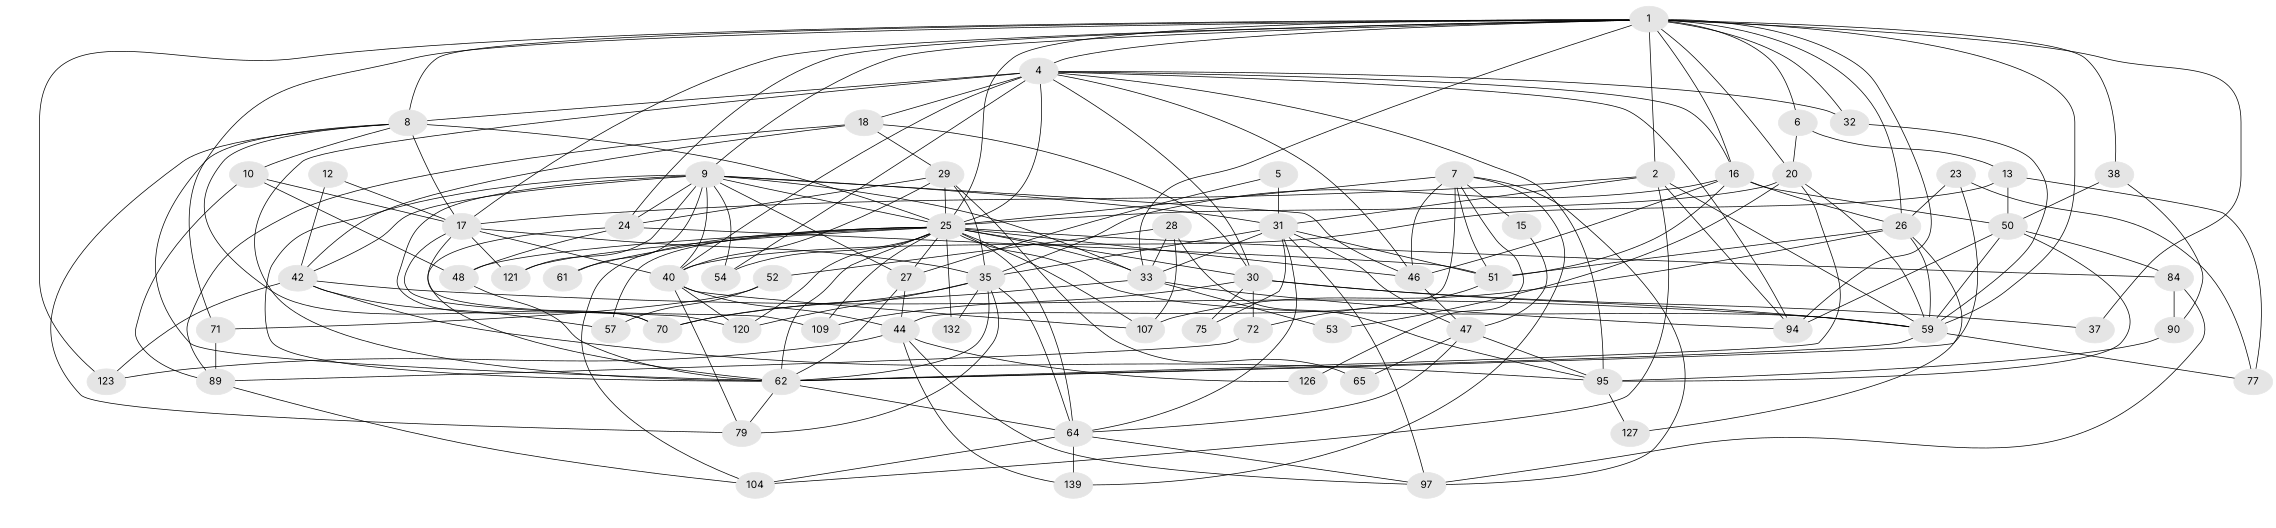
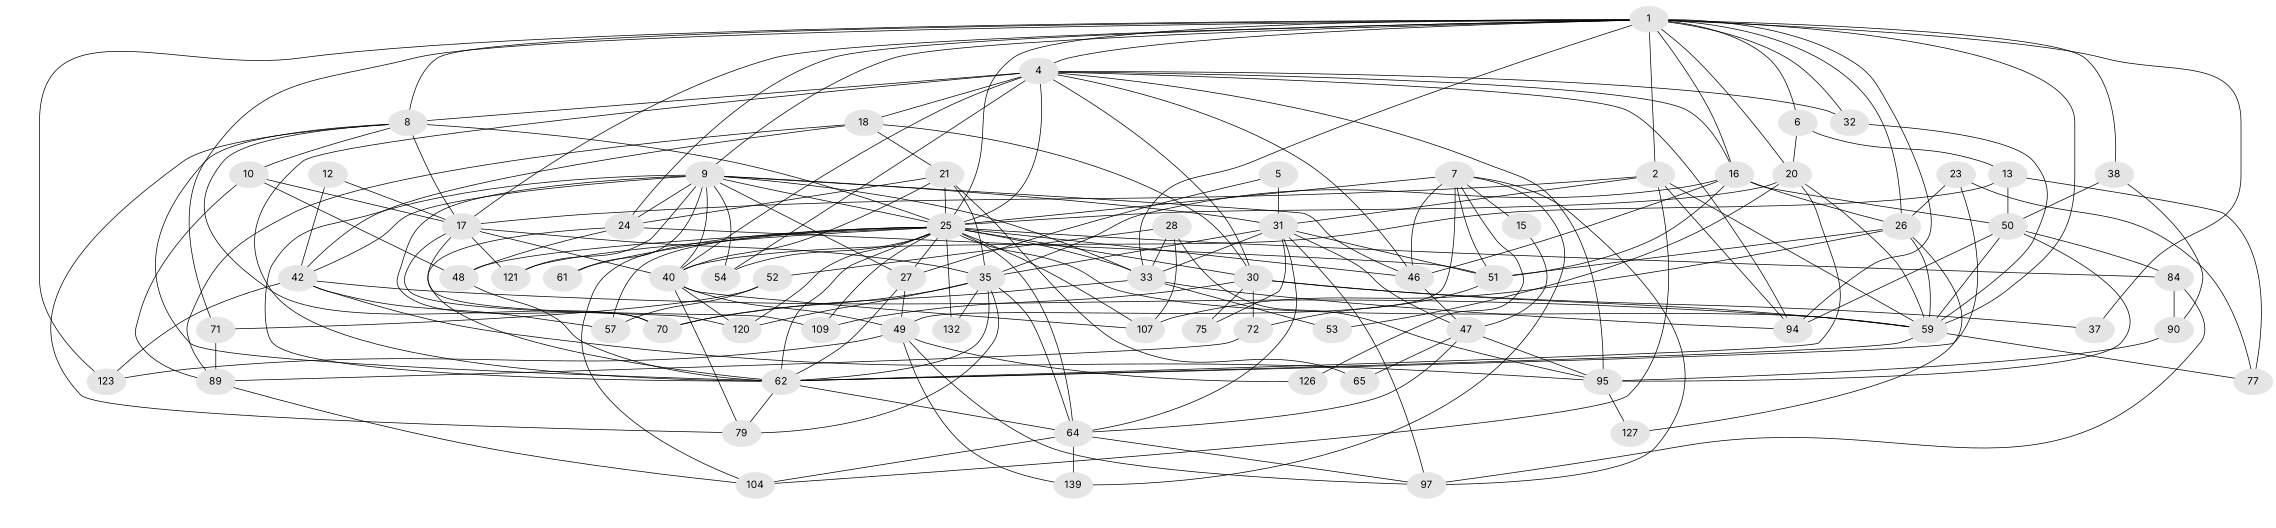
node "29": label "29" -> "21"
node "44": label "44" -> "49"
